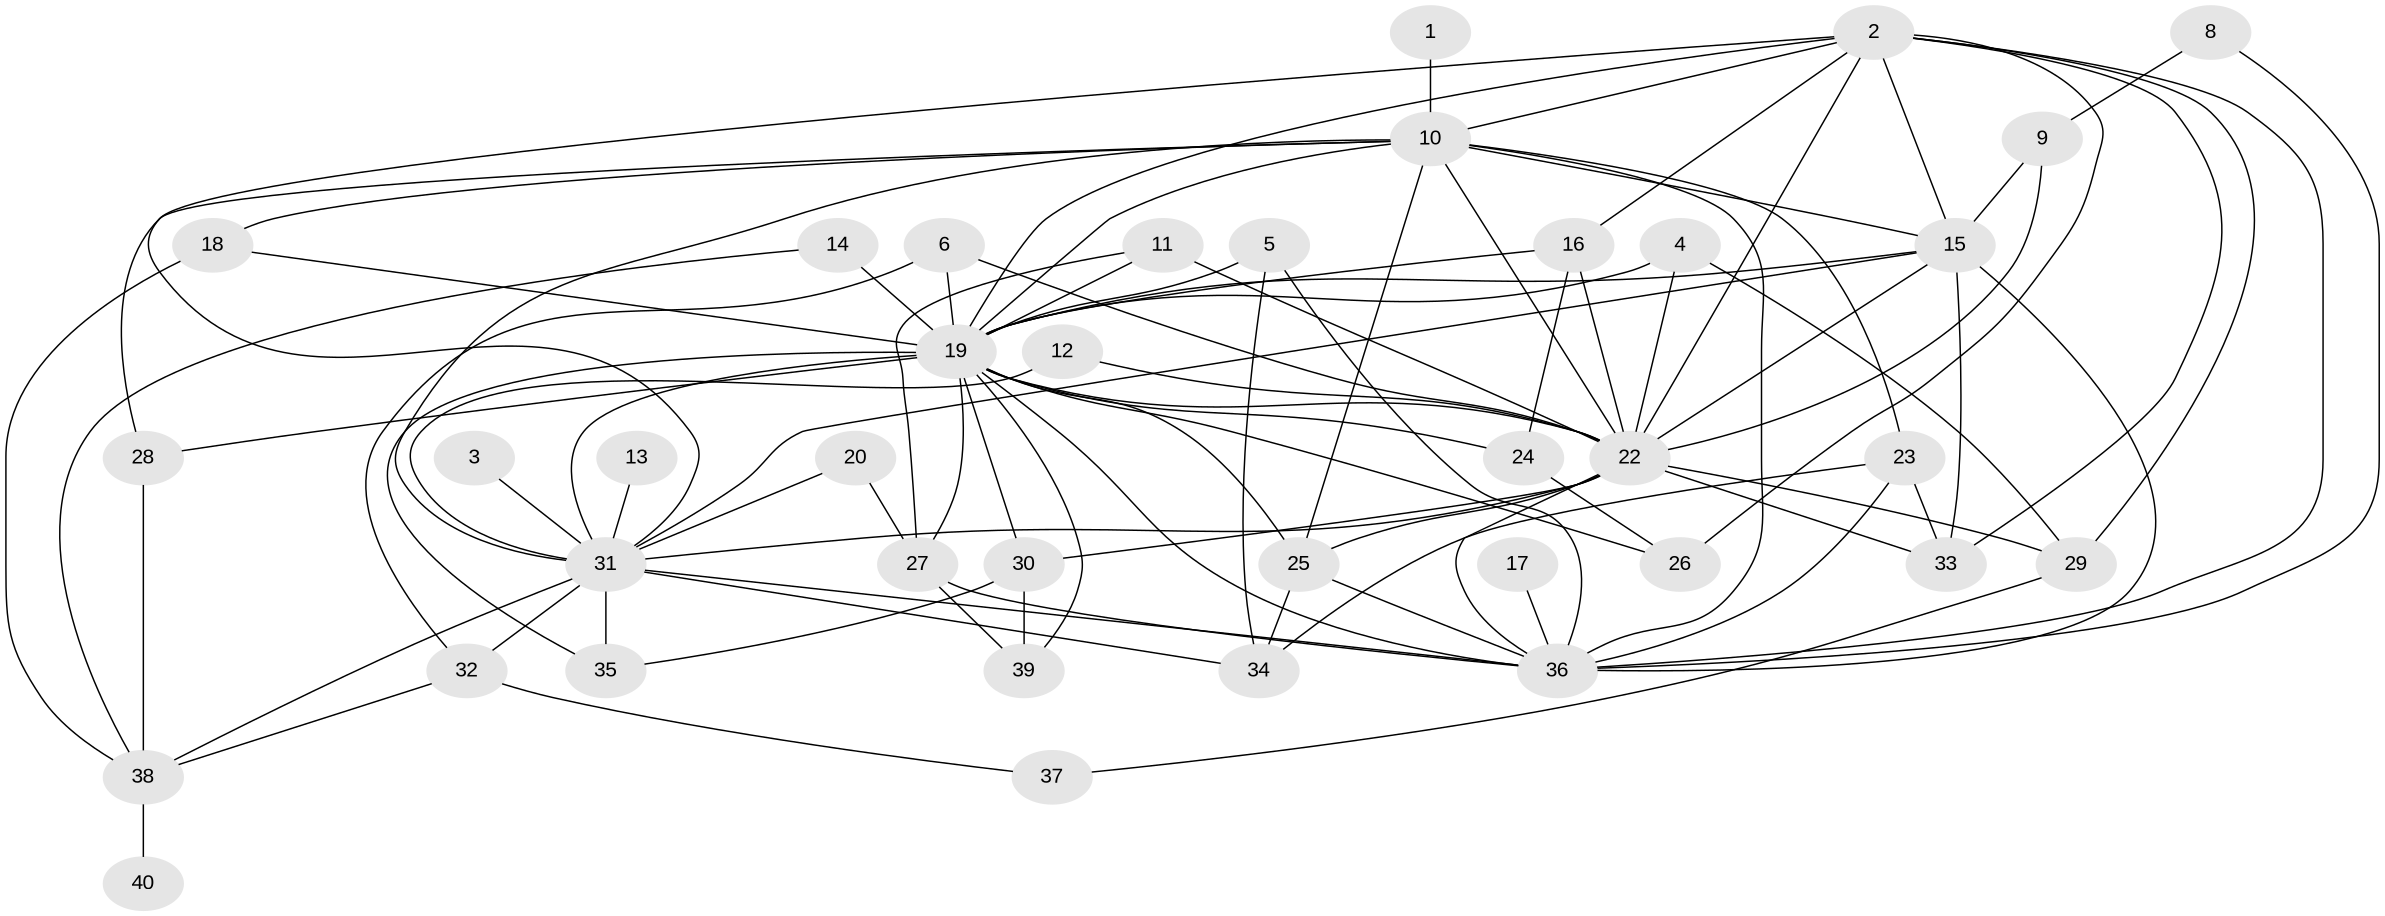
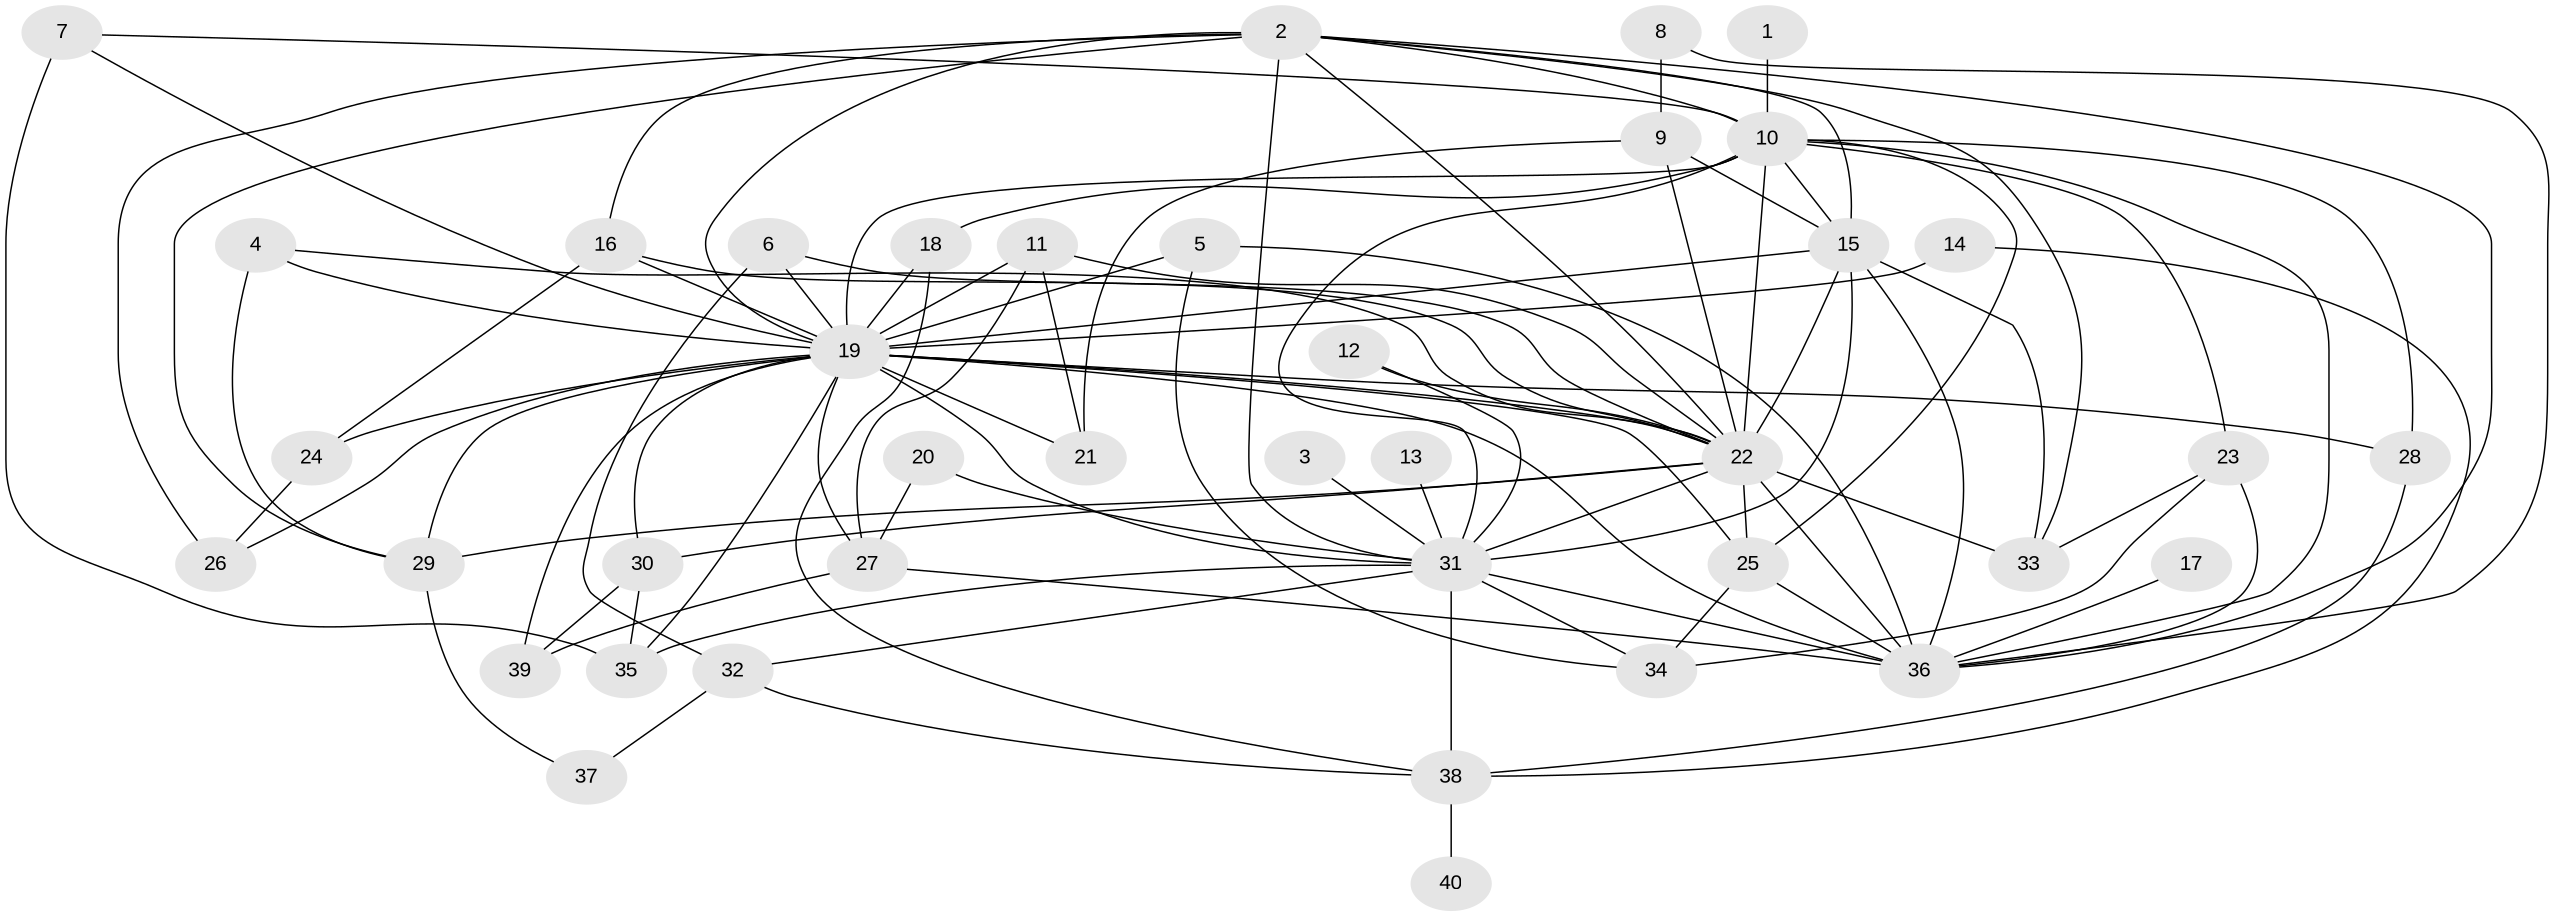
node "7": added
edge "19" -- "29": added
node "21": added
